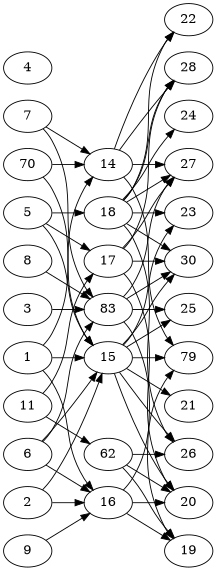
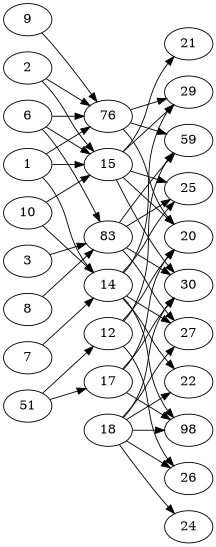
node "4": removed
node "28": label "28" -> "98"
node "70": label "70" -> "10"
edge "7" -> "83": removed
node "5": removed
node "23": removed
edge "17" -> "27": removed
edge "14" -> "25": added
node "79": label "79" -> "29"
edge "15" -> "26": removed
node "11": label "11" -> "51"
node "62": label "62" -> "12"
node "16": label "16" -> "76"
node "19": label "19" -> "59"
